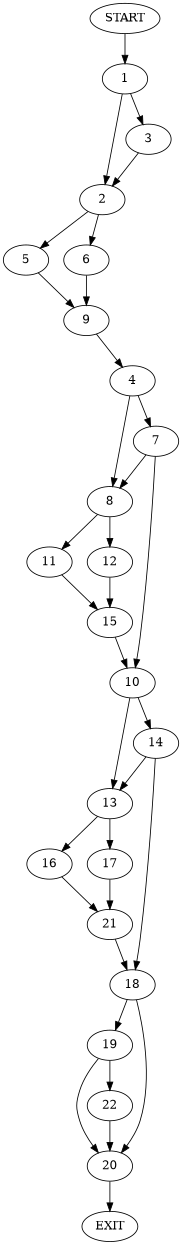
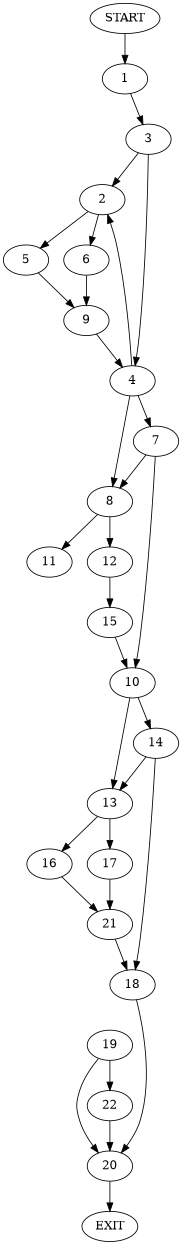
edge "1" -> "2": now "4" -> "2"
edge "3" -> "4": added
edge "11" -> "15": removed
edge "18" -> "19": removed
